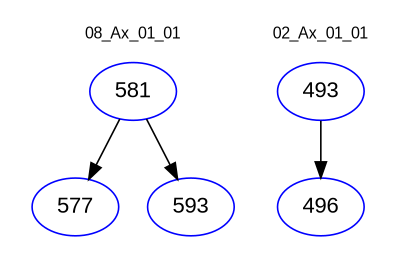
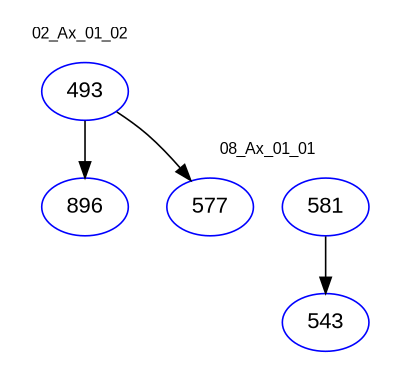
cluster "02_Ax_01_01": label "02_Ax_01_01" -> "02_Ax_01_02"
edge "581" -> "577": now "493" -> "577"
node "593": label "593" -> "543"
node "496": label "496" -> "896"
